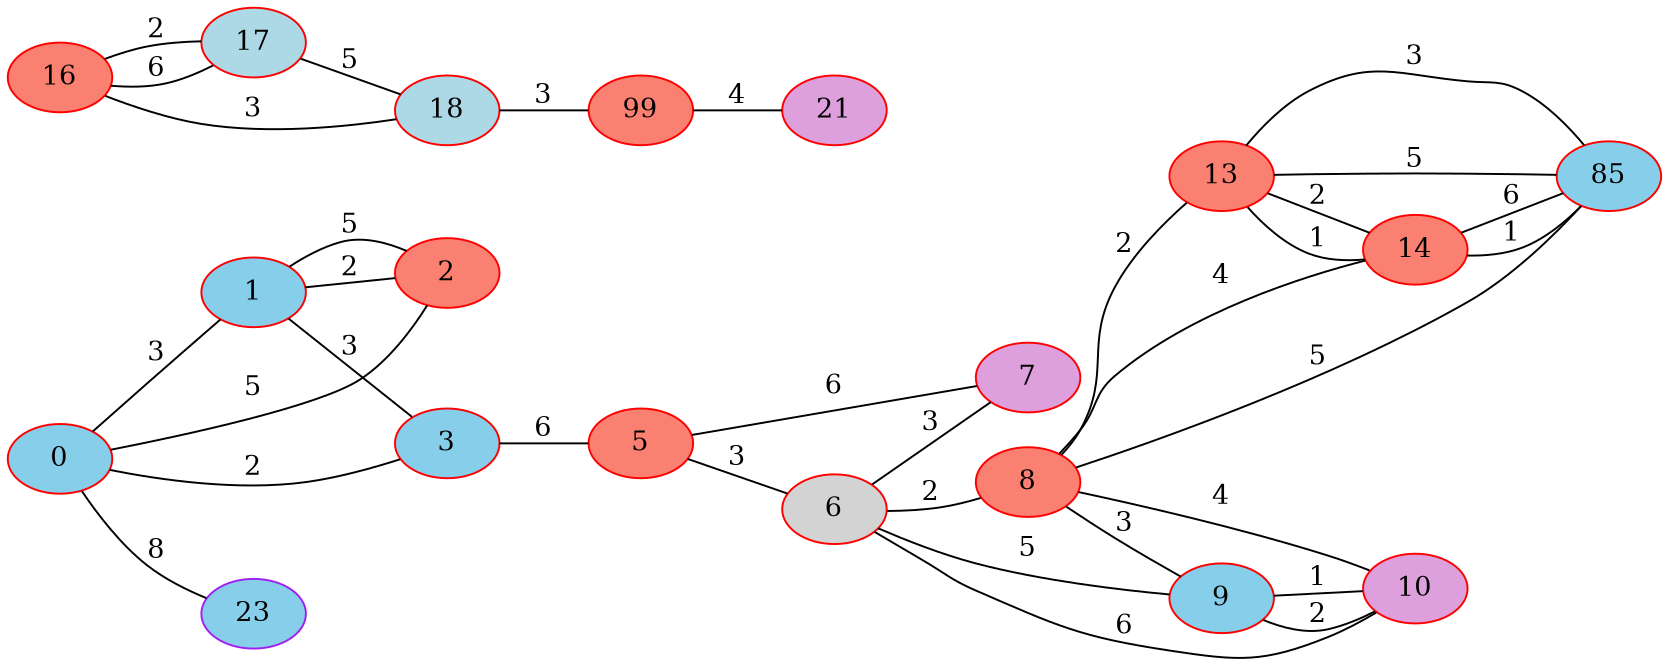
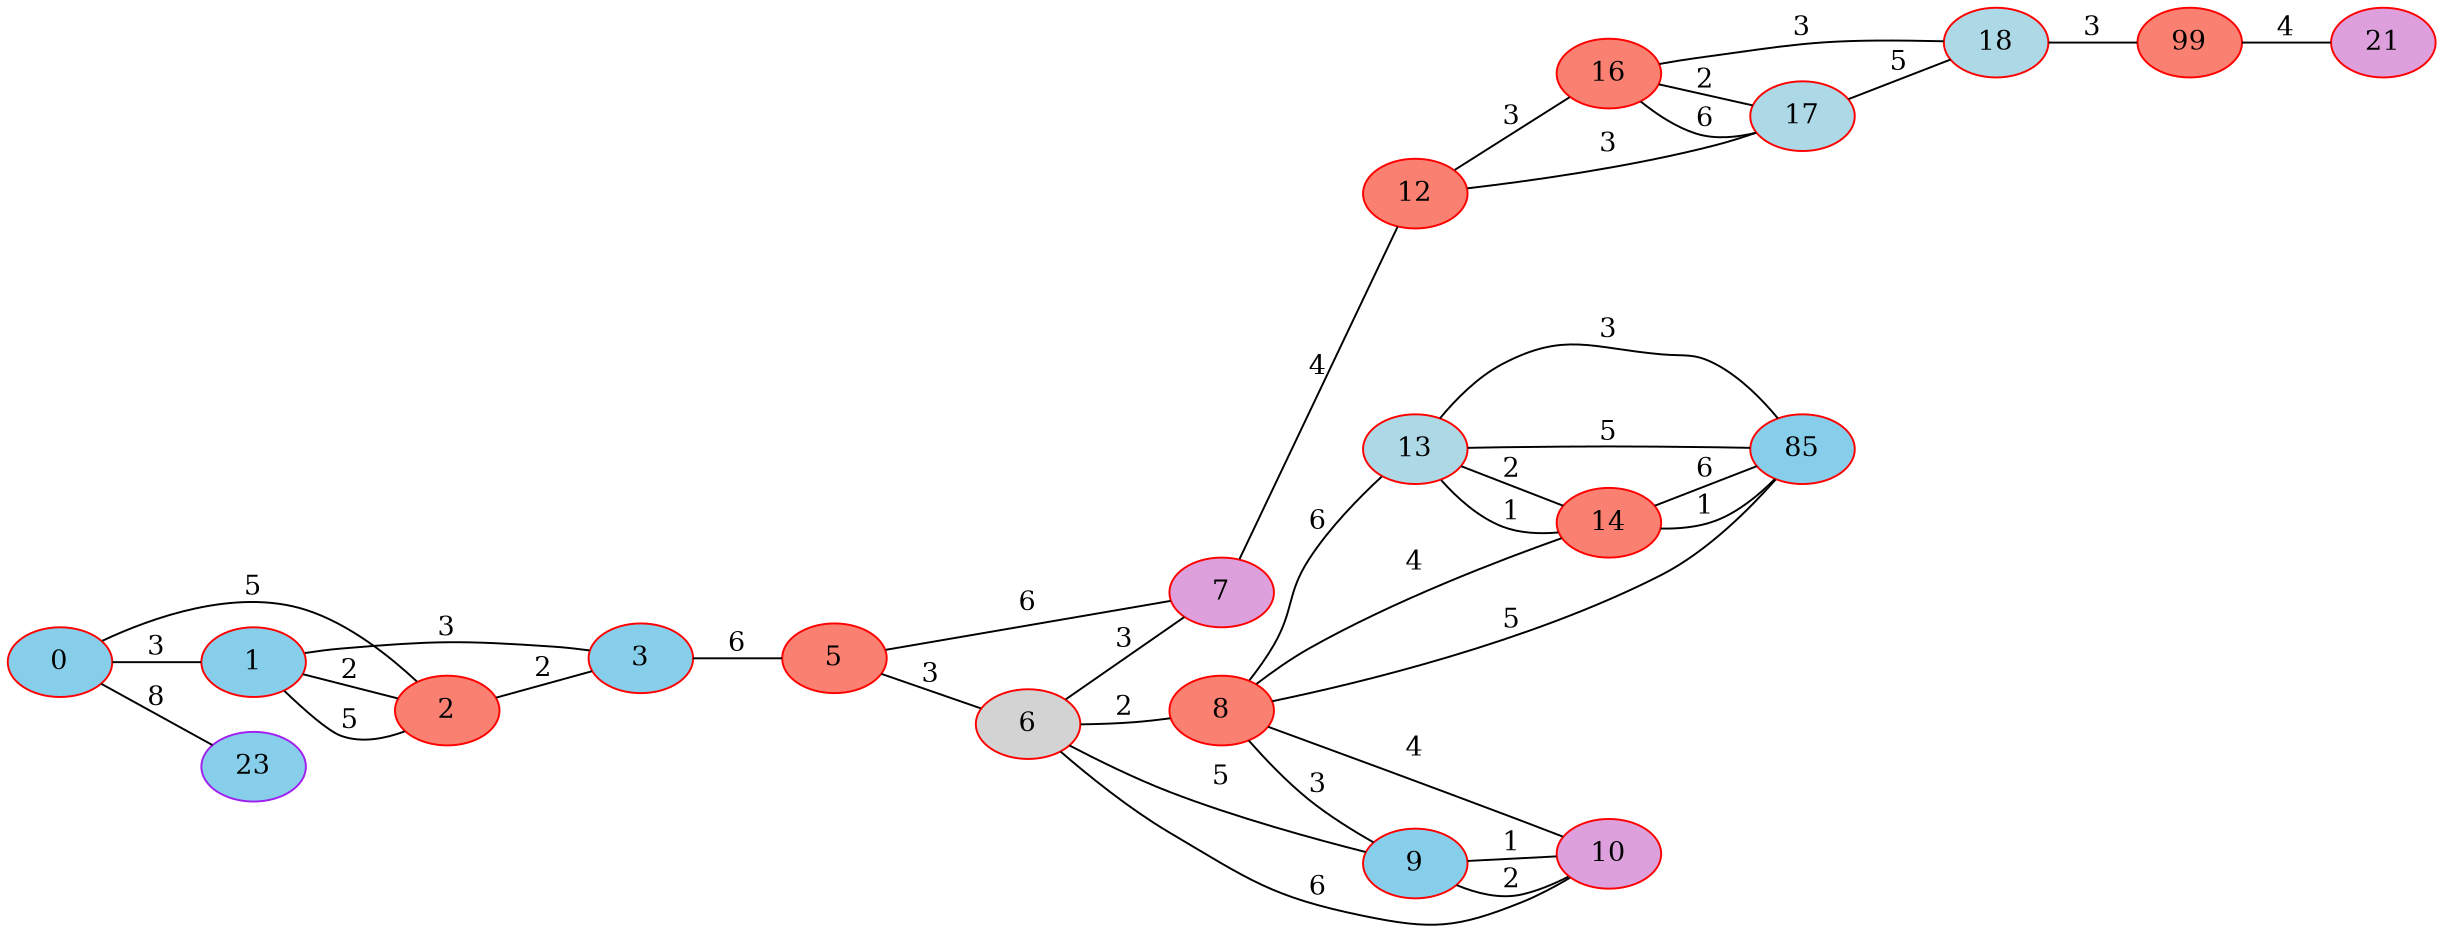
node "13": fillcolor salmon -> lightblue
node "12": added
edge "13" -- "8": label "2" -> "6"
edge "3" -- "0": now "3" -- "2"
